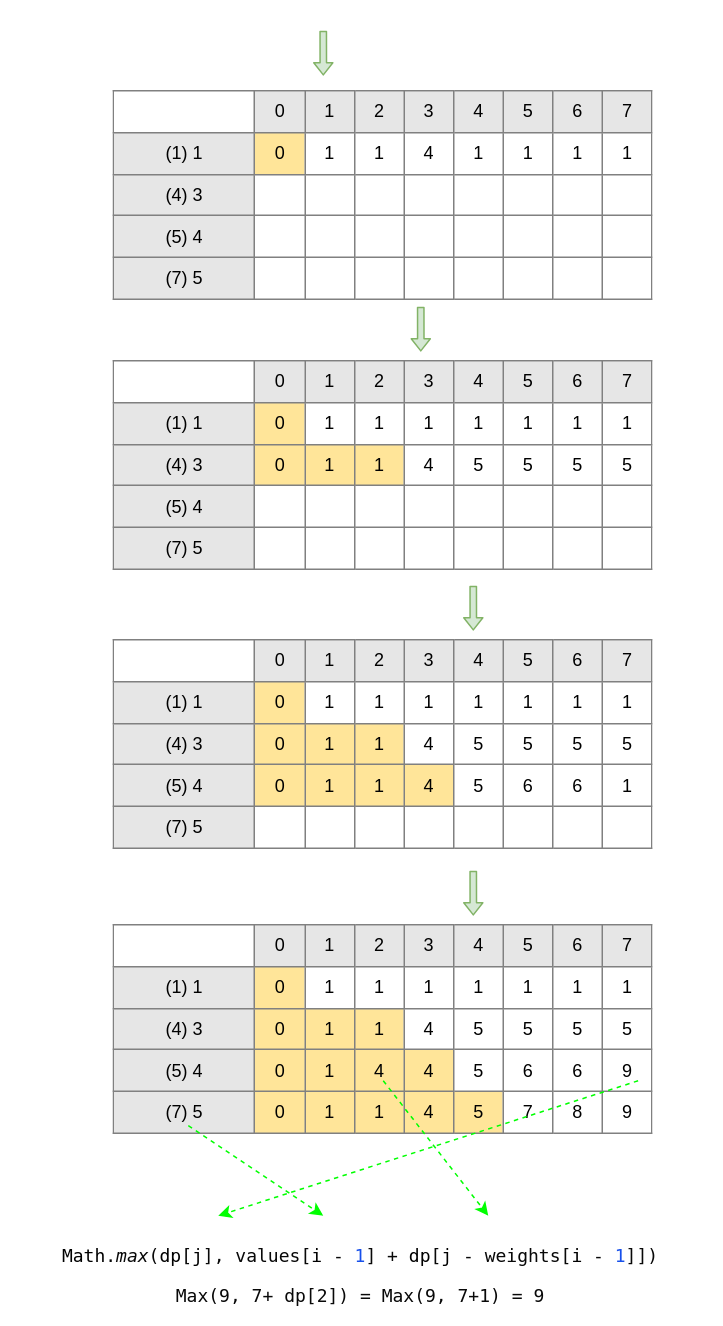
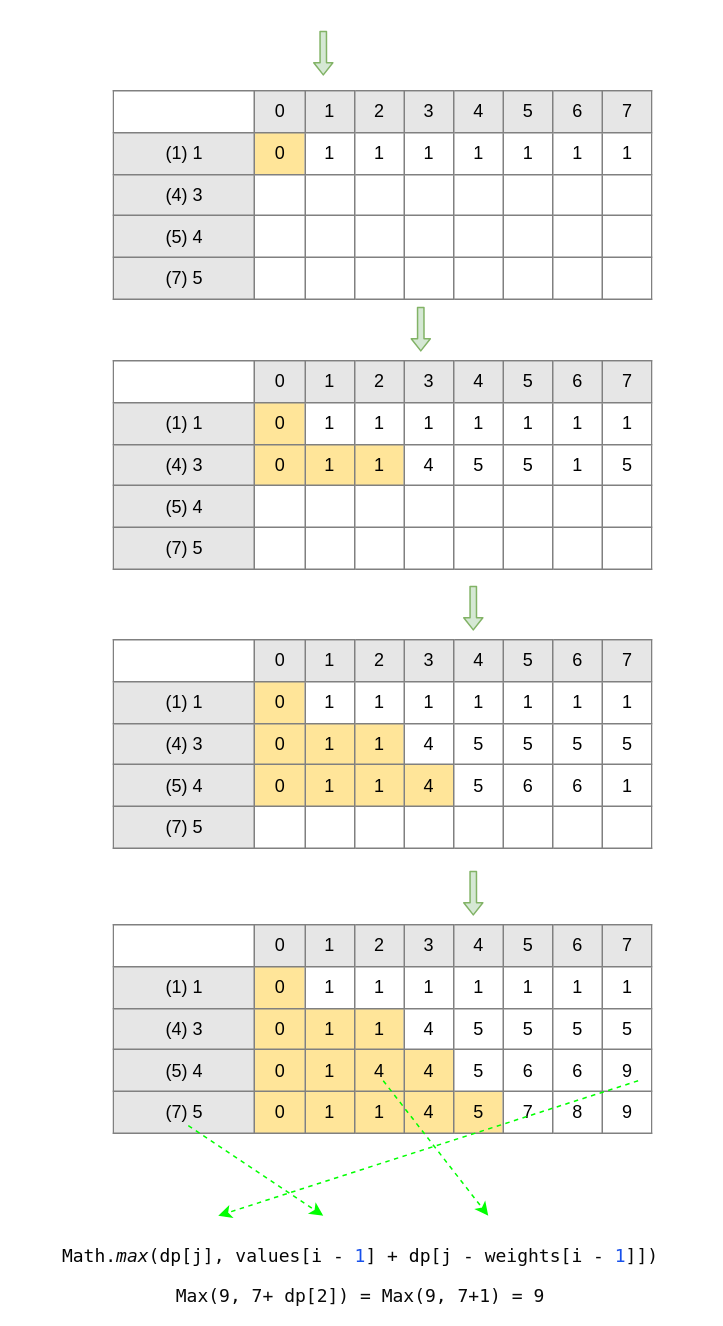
node "0 1 2 3 4 5 6 7 (1) 1 0 1 1 4 1 1 1 1 (4) 3 (5) 4 (7) 5": label "0 1 2 3 4 5 6 7 (1) 1 0 1 1 4 1 1 1 1 (4) 3 (5) 4 (7) 5" -> "0 1 2 3 4 5 6 7 (1) 1 0 1 1 1 1 1 1 1 (4) 3 (5) 4 (7) 5"
node "0 1 2 3 4 5 6 7 (1) 1 0 1 1 1 1 1 1 1 (4) 3 0 1 1 4 5 5 5 5 (5) 4 (7) 5": label "0 1 2 3 4 5 6 7 (1) 1 0 1 1 1 1 1 1 1 (4) 3 0 1 1 4 5 5 5 5 (5) 4 (7) 5" -> "0 1 2 3 4 5 6 7 (1) 1 0 1 1 1 1 1 1 1 (4) 3 0 1 1 4 5 5 1 5 (5) 4 (7) 5"
